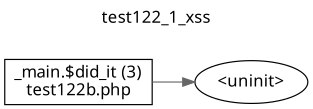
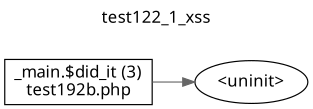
node "_main.$did_it (3) test122b.php": label "_main.$did_it (3) test122b.php" -> "_main.$did_it (3) test192b.php"
